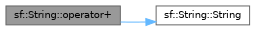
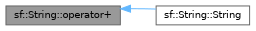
edge "sf::String::operator+" -> "sf::String::String": reversed
